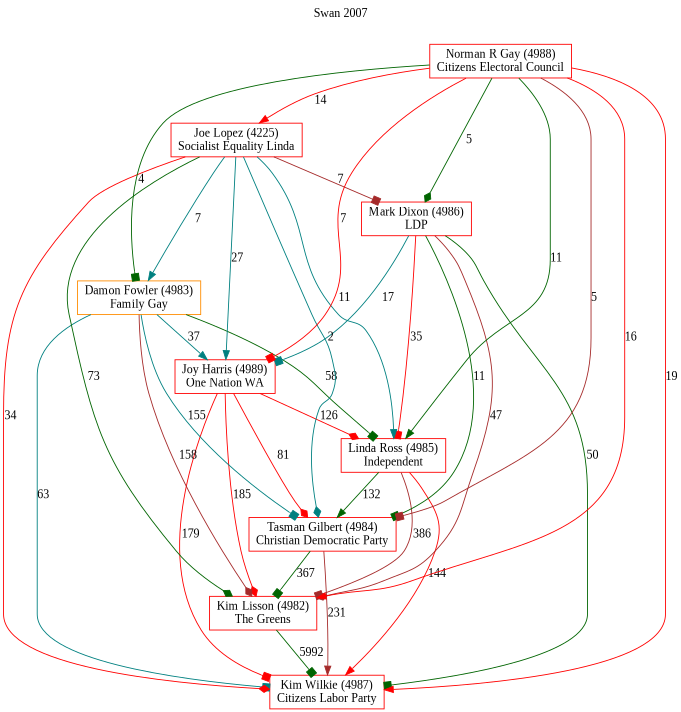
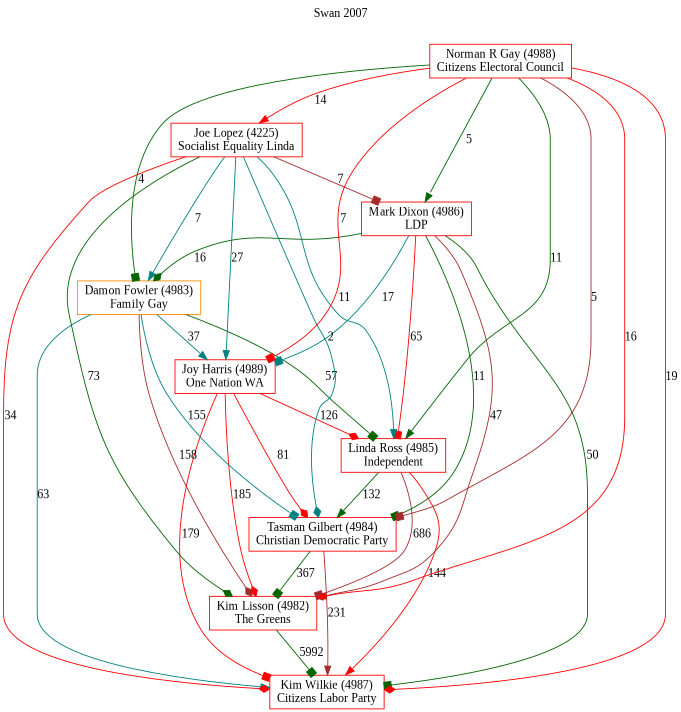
edge "Norman R Gay (4988) Citizens Electoral Council" -> "Mark Dixon (4986) LDP": arrowhead diamond -> normal
edge "Mark Dixon (4986) LDP" -> "Damon Fowler (4983) Family Gay": added, label "16"
edge "Mark Dixon (4986) LDP" -> "Linda Ross (4985) Independent": label "35" -> "65"
edge "Damon Fowler (4983) Family Gay" -> "Linda Ross (4985) Independent": label "58" -> "57"
edge "Norman R Gay (4988) Citizens Electoral Council" -> "Kim Wilkie (4987) Citizens Labor Party": arrowhead normal -> diamond
edge "Linda Ross (4985) Independent" -> "Kim Lisson (4982) The Greens": label "386" -> "686"
edge "Damon Fowler (4983) Family Gay" -> "Kim Wilkie (4987) Citizens Labor Party": arrowhead box -> normal
